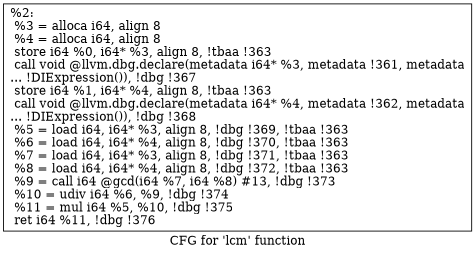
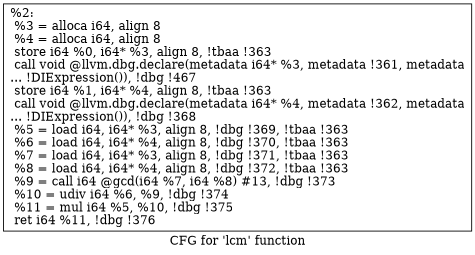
node "%2:": text "... !DIExpression()), !dbg !367" -> "... !DIExpression()), !dbg !467"
